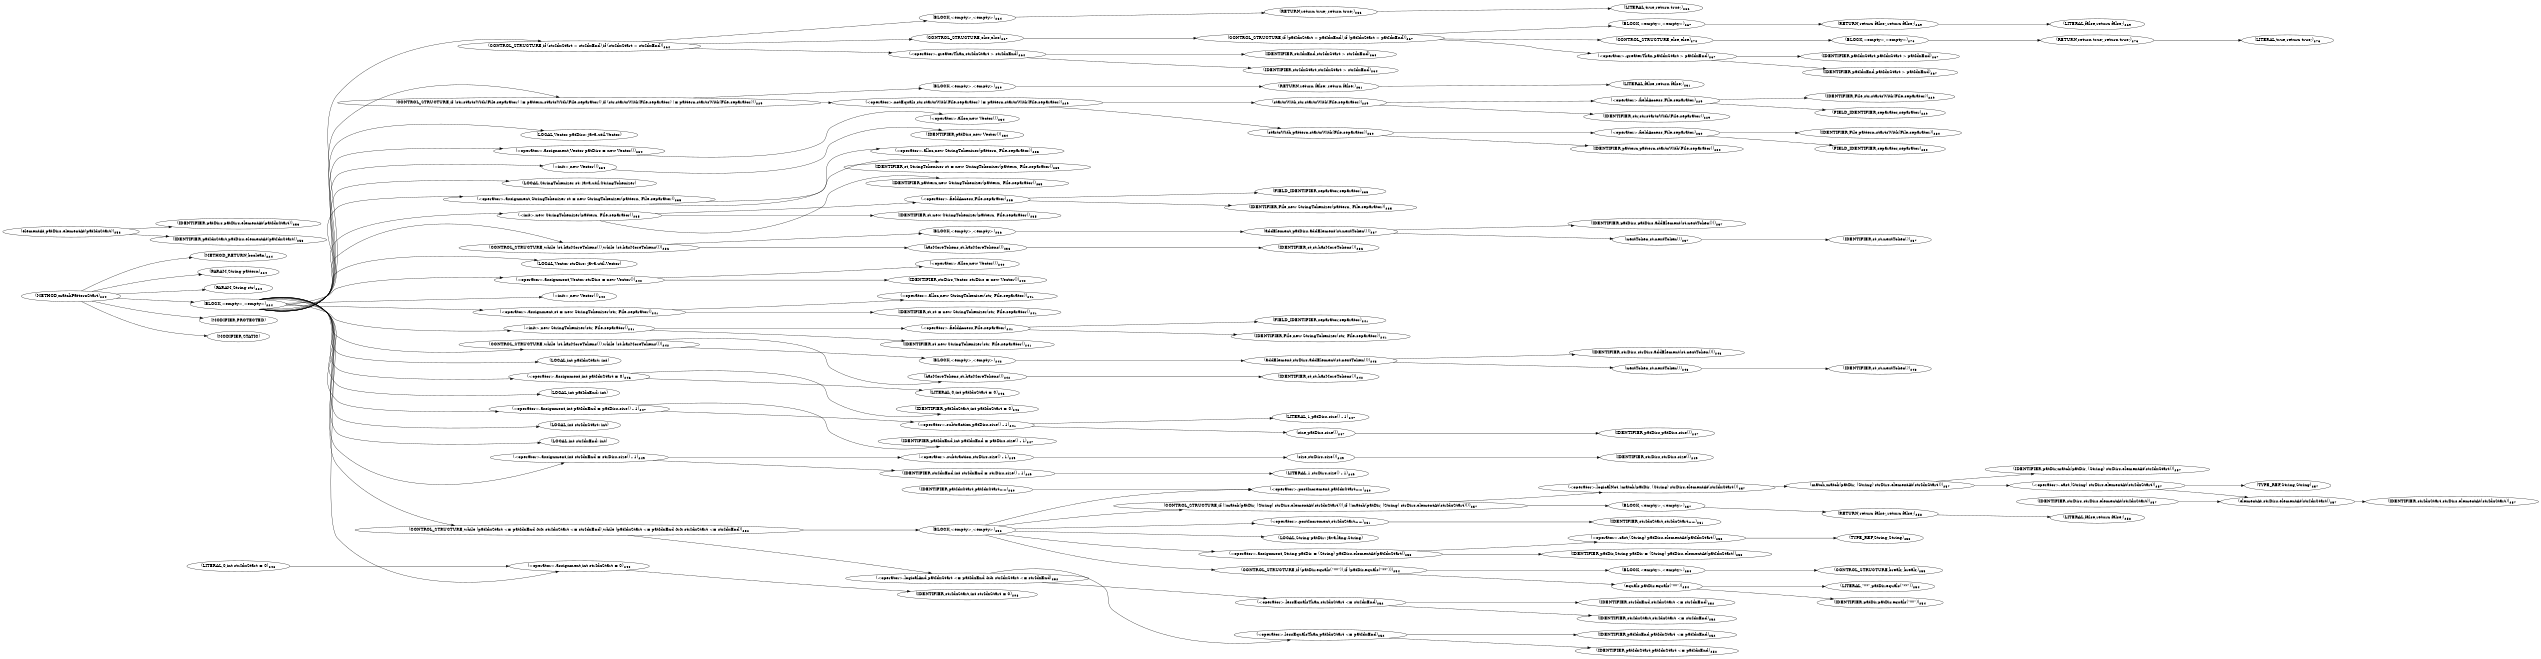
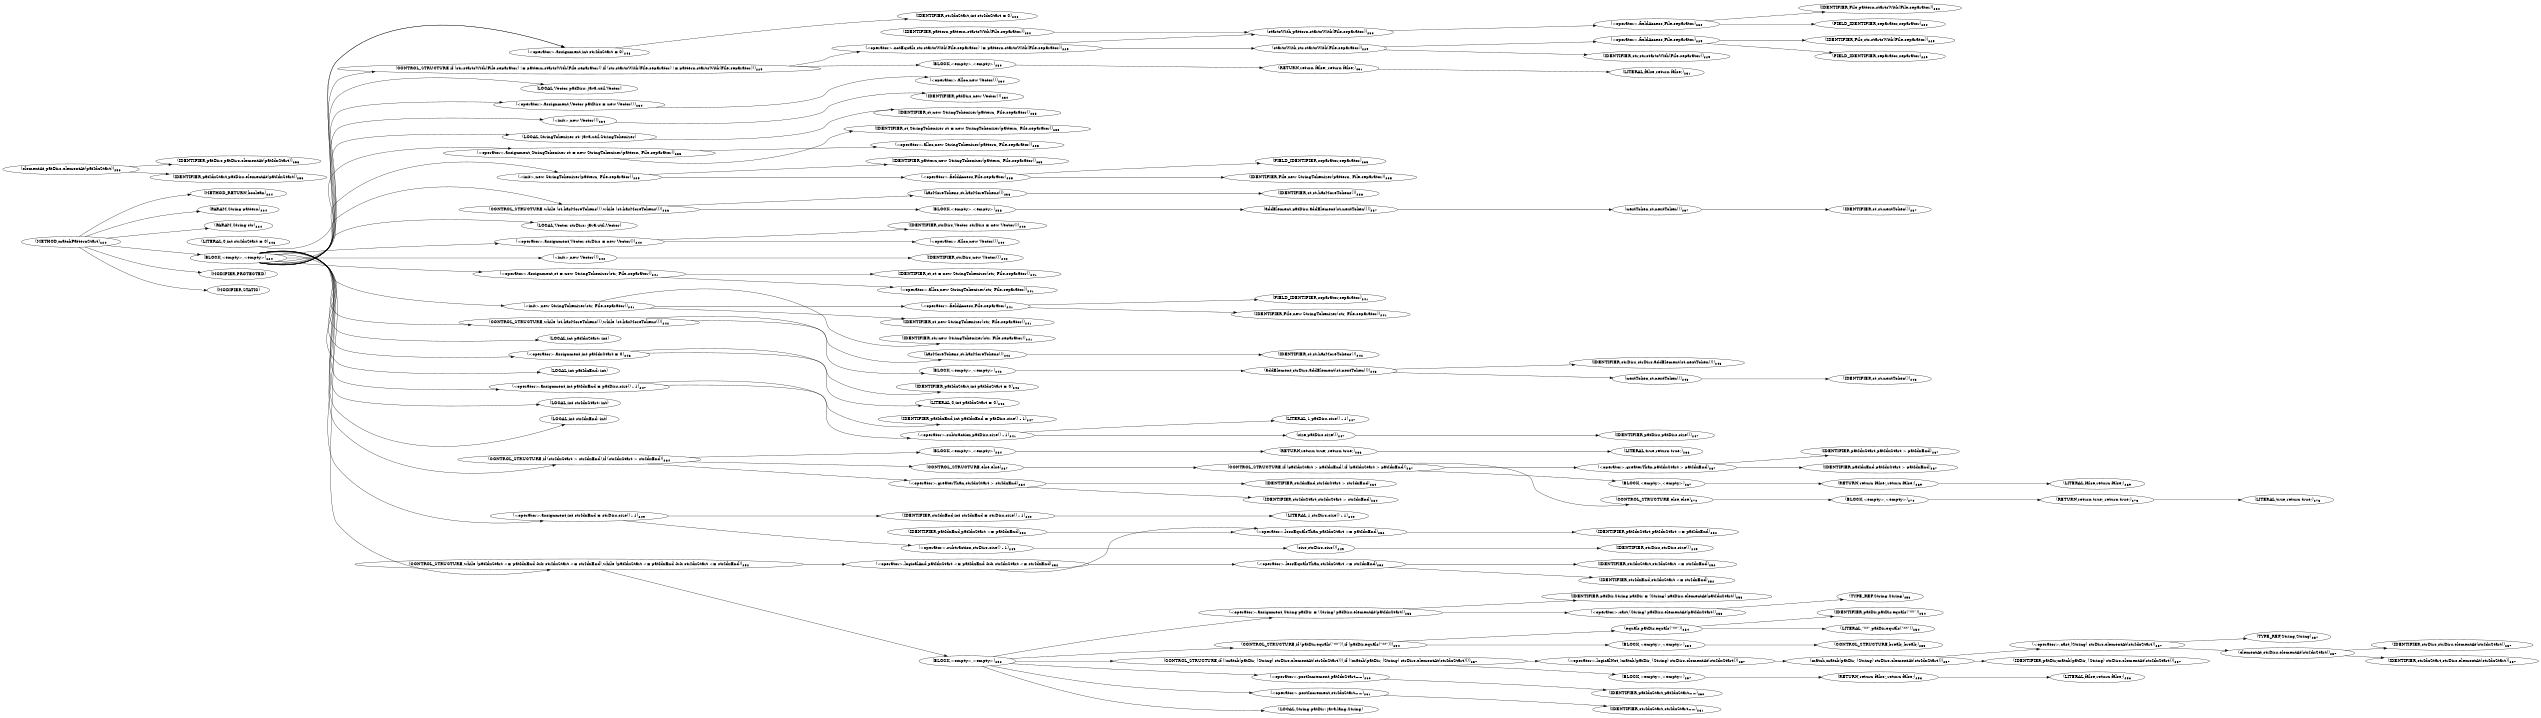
edge "(startsWith,pattern.startsWith(File.separator))" -> "(IDENTIFIER,pattern,pattern.startsWith(File.separator))": reversed
edge "(<init>,new StringTokenizer(pattern, File.separator))" -> "(IDENTIFIER,st,new StringTokenizer(pattern, File.separator))": now "(LOCAL,StringTokenizer st: java.util.StringTokenizer)" -> "(IDENTIFIER,st,new StringTokenizer(pattern, File.separator))"
node "(IDENTIFIER,patDirs,patDirs.addElement(st.nextToken()))": removed
node "(IDENTIFIER,strDirs,new Vector())": added
node "(IDENTIFIER,str,new StringTokenizer(str, File.separator))": added
edge "(IDENTIFIER,patIdxStart,patIdxStart++)" -> "(<operator>.postIncrement,patIdxStart++)": reversed
edge "(IDENTIFIER,strDirs,strDirs.elementAt(strIdxStart))" -> "(elementAt,strDirs.elementAt(strIdxStart))": reversed
edge "(<operator>.lessEqualsThan,patIdxStart <= patIdxEnd)" -> "(IDENTIFIER,patIdxEnd,patIdxStart <= patIdxEnd)": reversed
